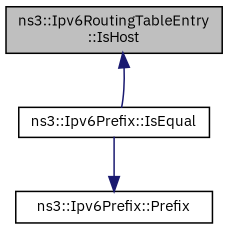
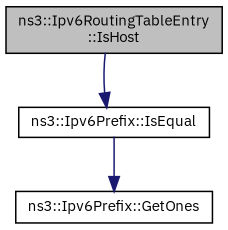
edge "ns3::Ipv6Prefix::IsEqual" -> "ns3::Ipv6RoutingTableEntry ::IsHost": reversed
node "ns3::Ipv6Prefix::Prefix": label "ns3::Ipv6Prefix::Prefix" -> "ns3::Ipv6Prefix::GetOnes"
